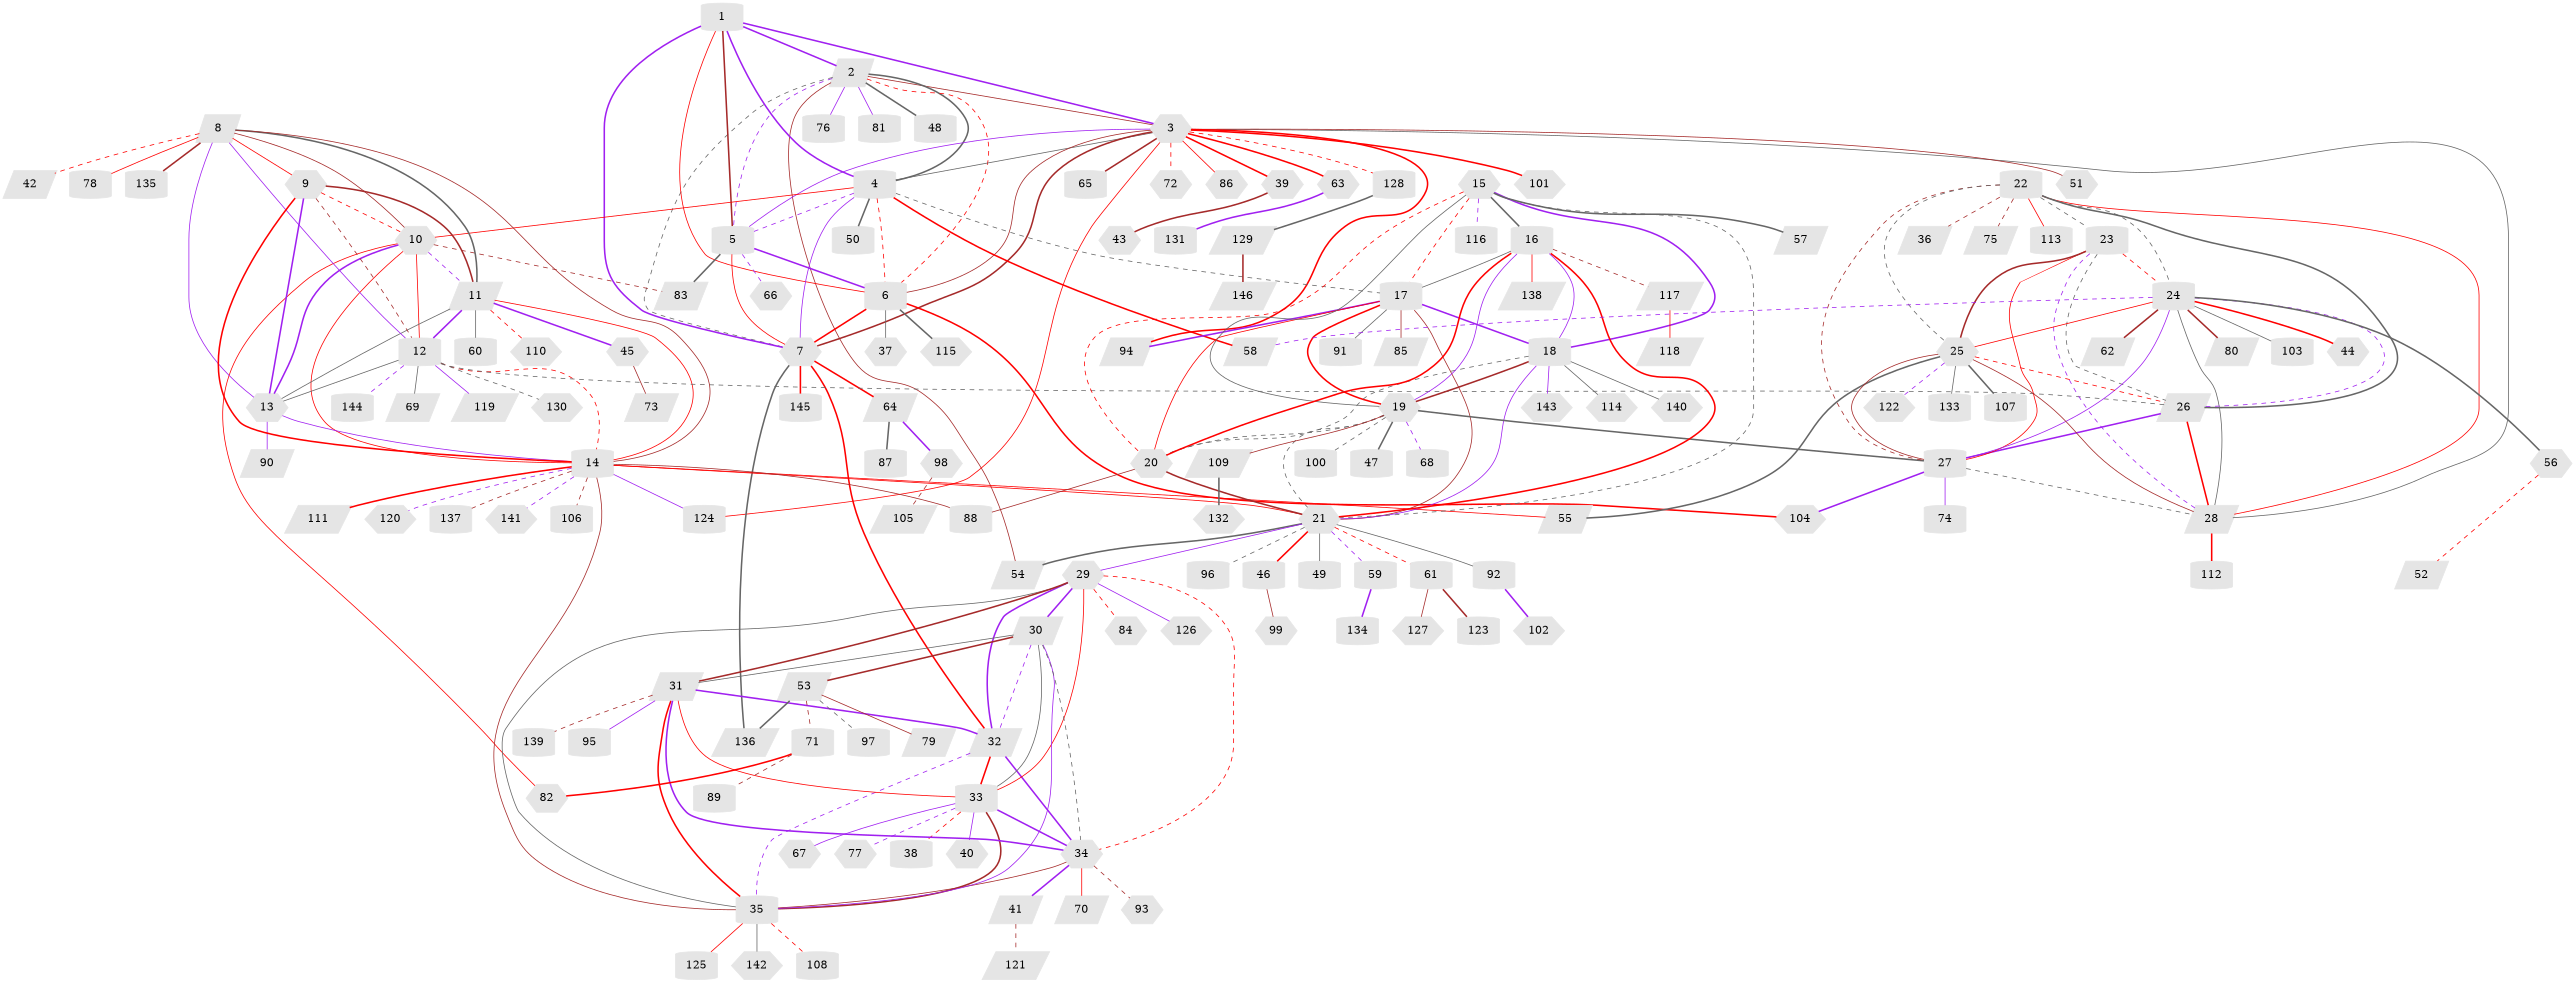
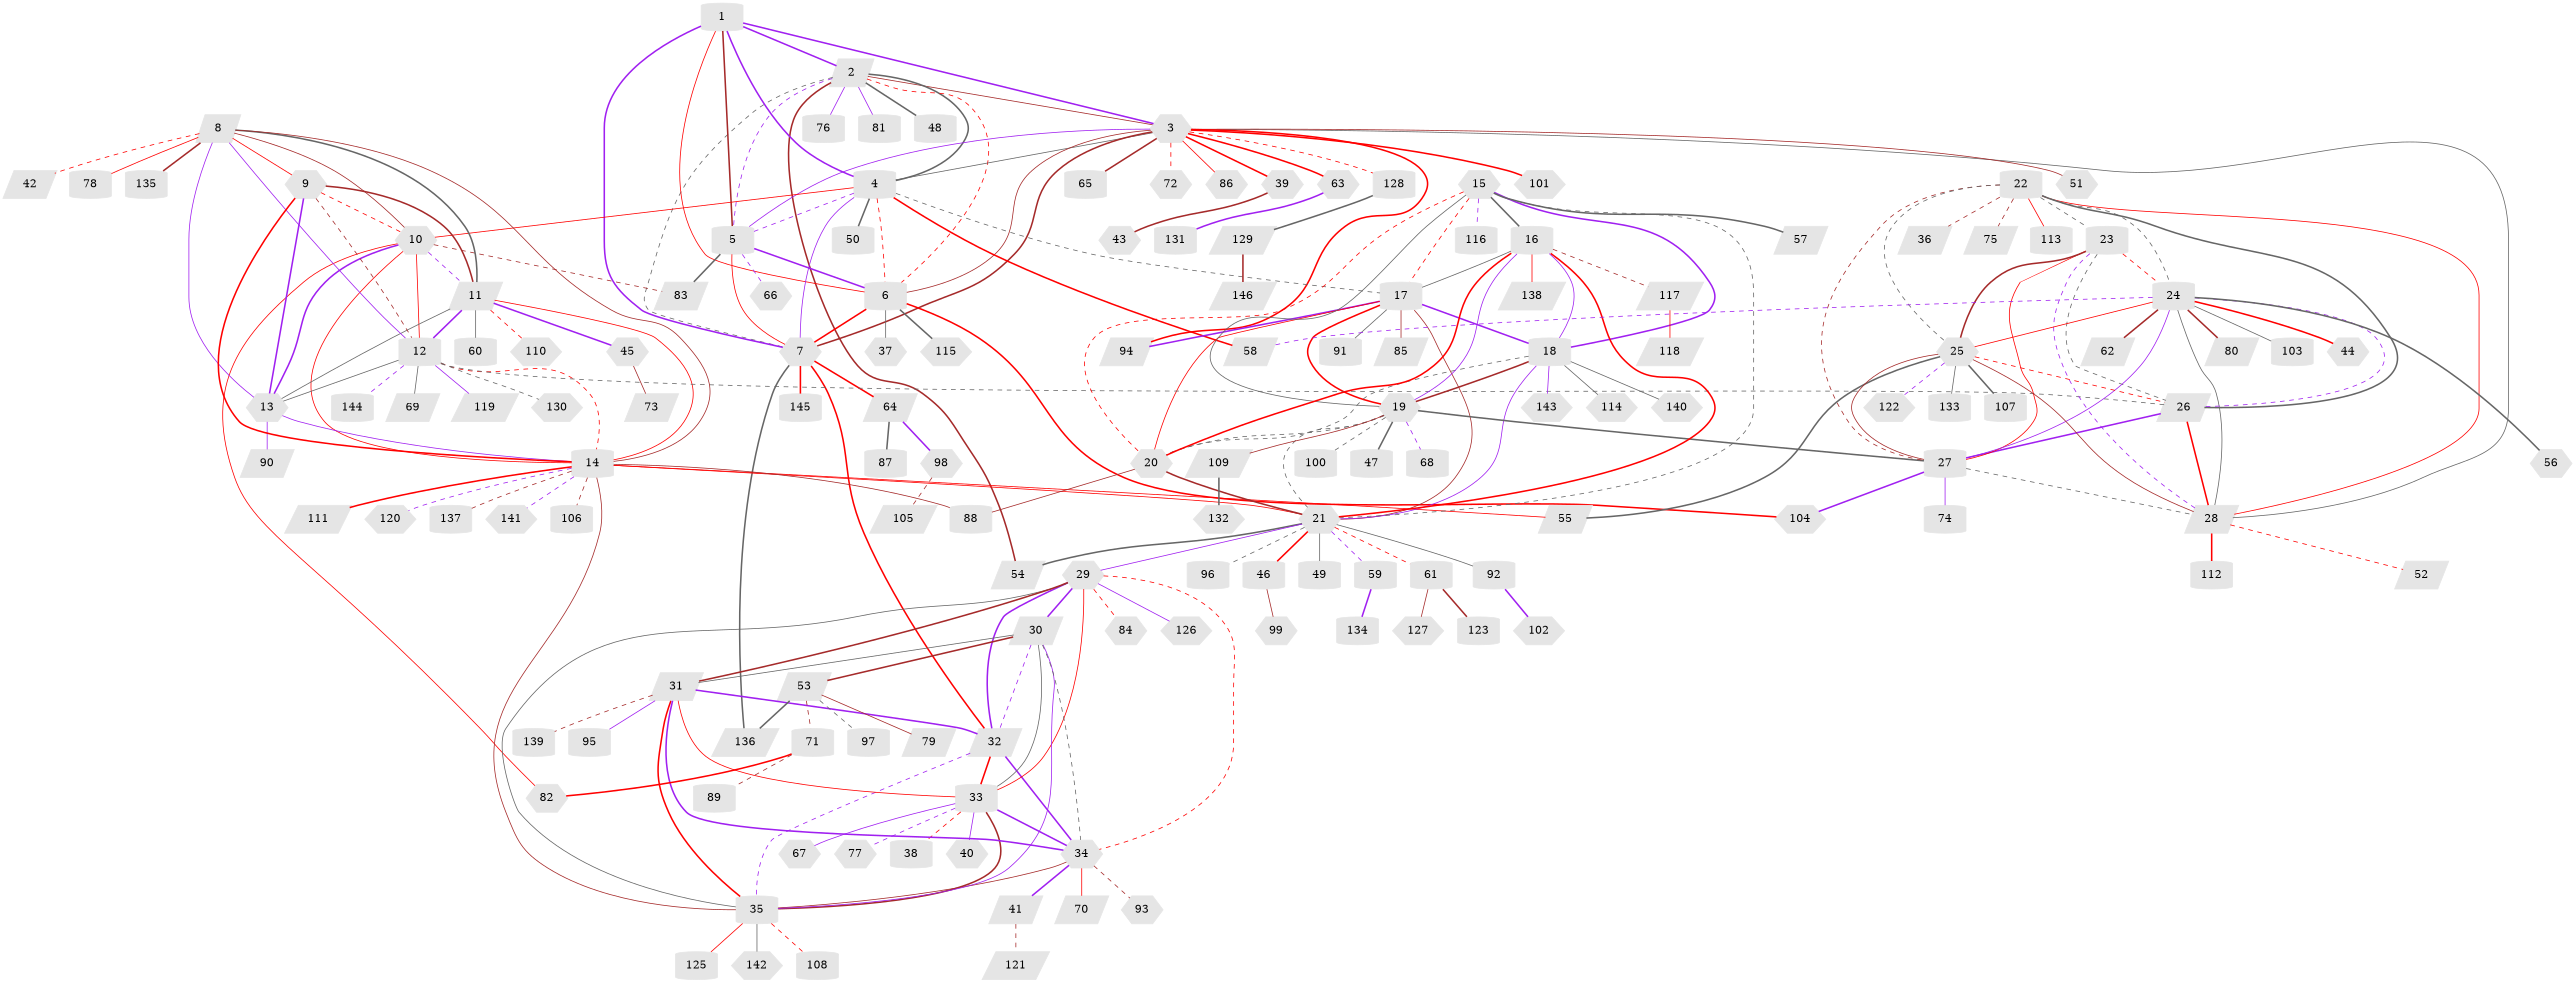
edge "2" -- "54": style solid -> bold
edge "56" -- "52": now "28" -- "52"
node "124": removed
